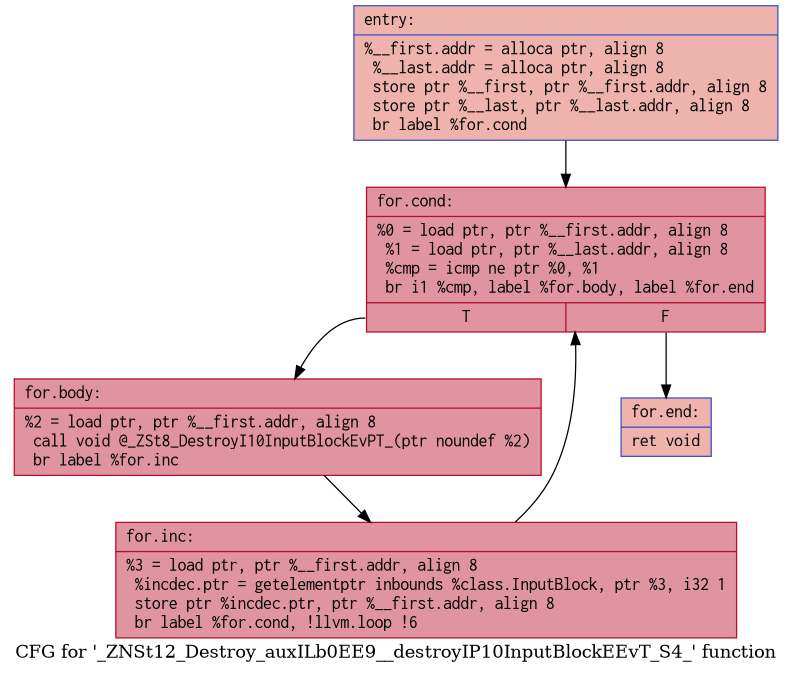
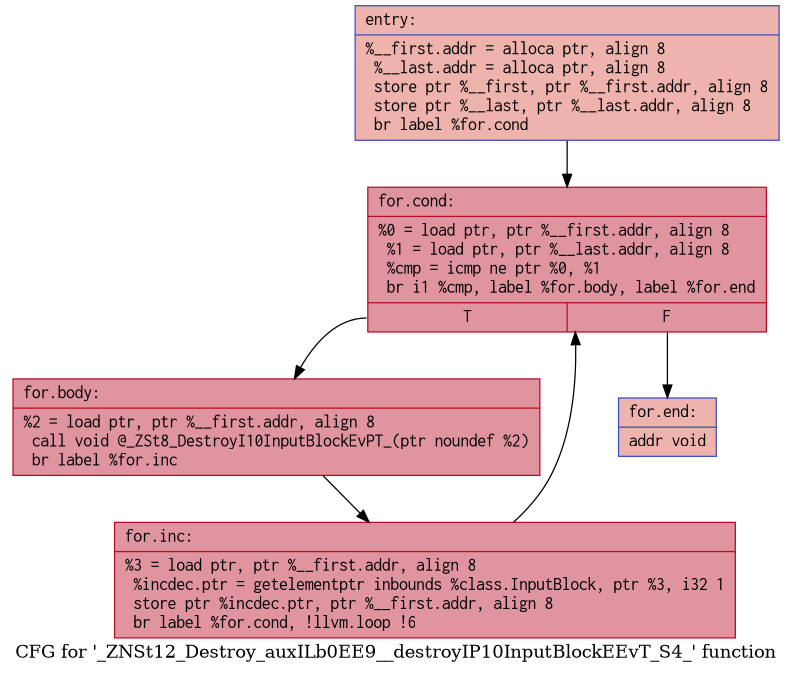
node "for.end:": text "ret void" -> "addr void"
